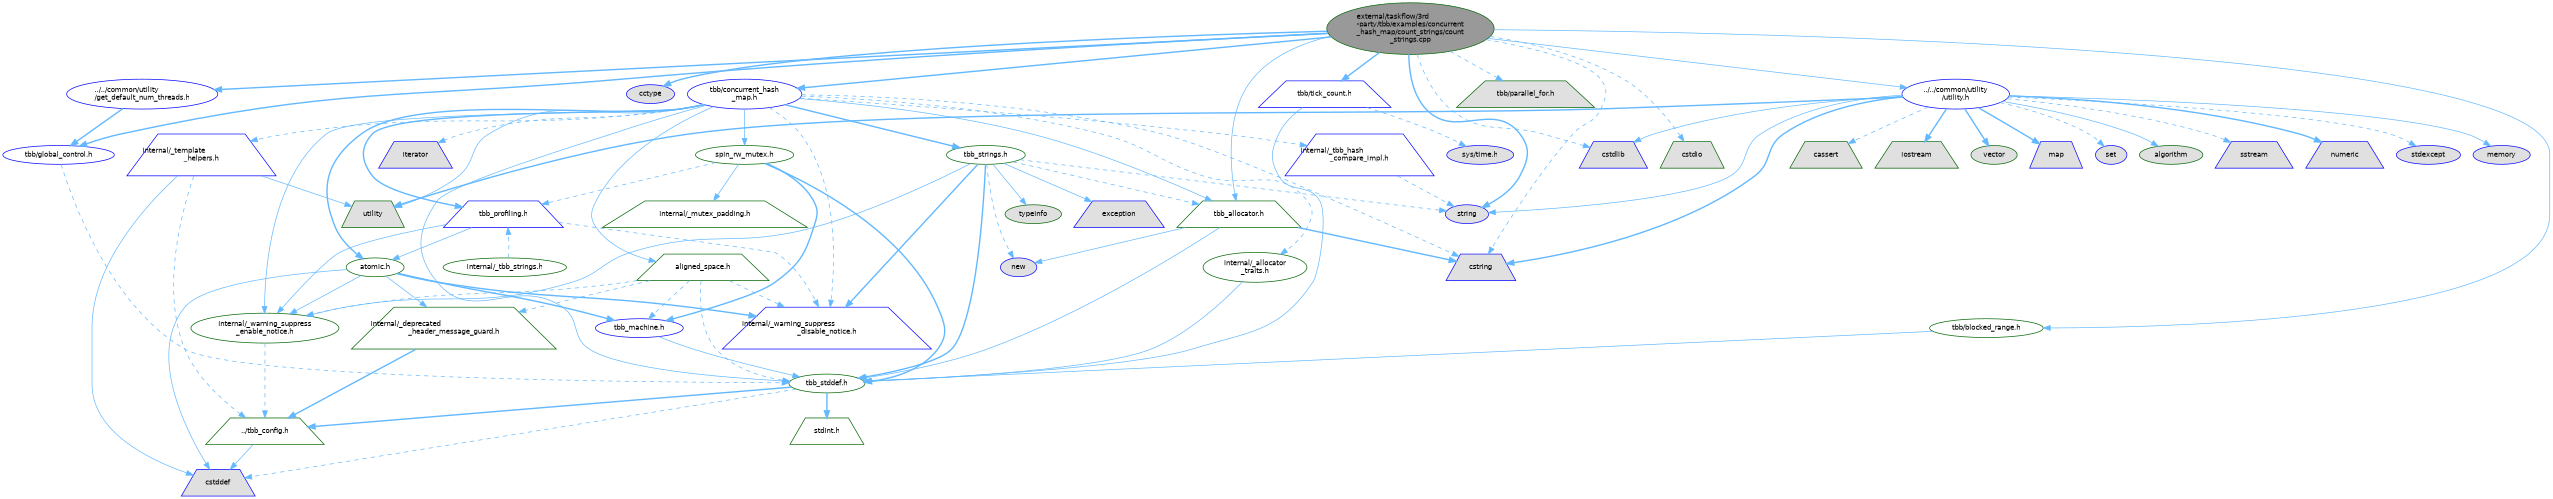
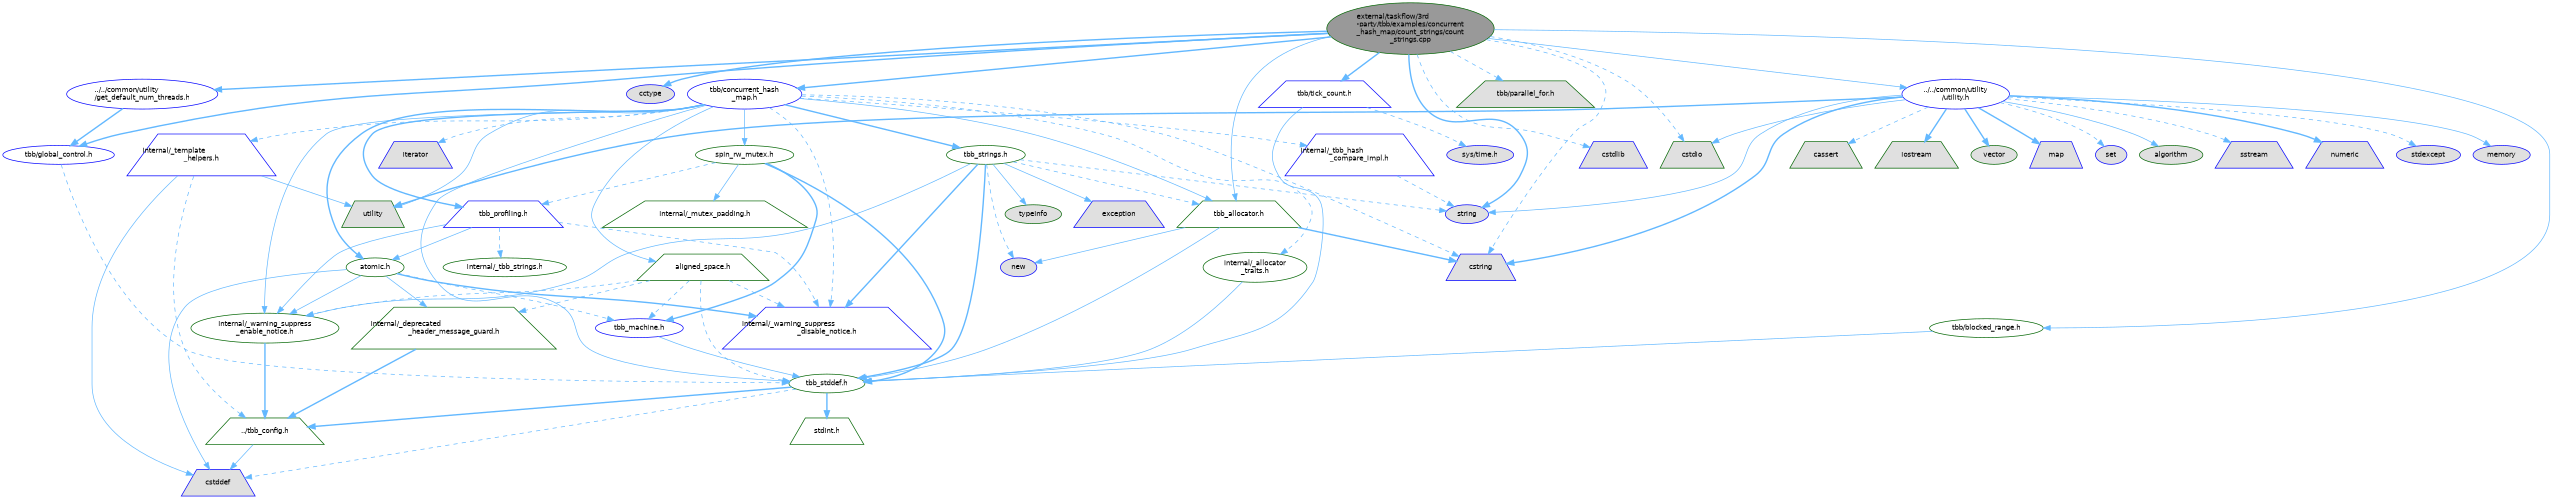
edge "../../common/utility /utility.h" -> "cstdlib": now "../../common/utility /utility.h" -> "cstdio"
edge "internal/_tbb_strings.h" -> "tbb_profiling.h": reversed
edge "atomic.h" -> "tbb_machine.h": style bold -> dashed
edge "internal/_warning_suppress _enable_notice.h" -> "../tbb_config.h": style dashed -> bold
